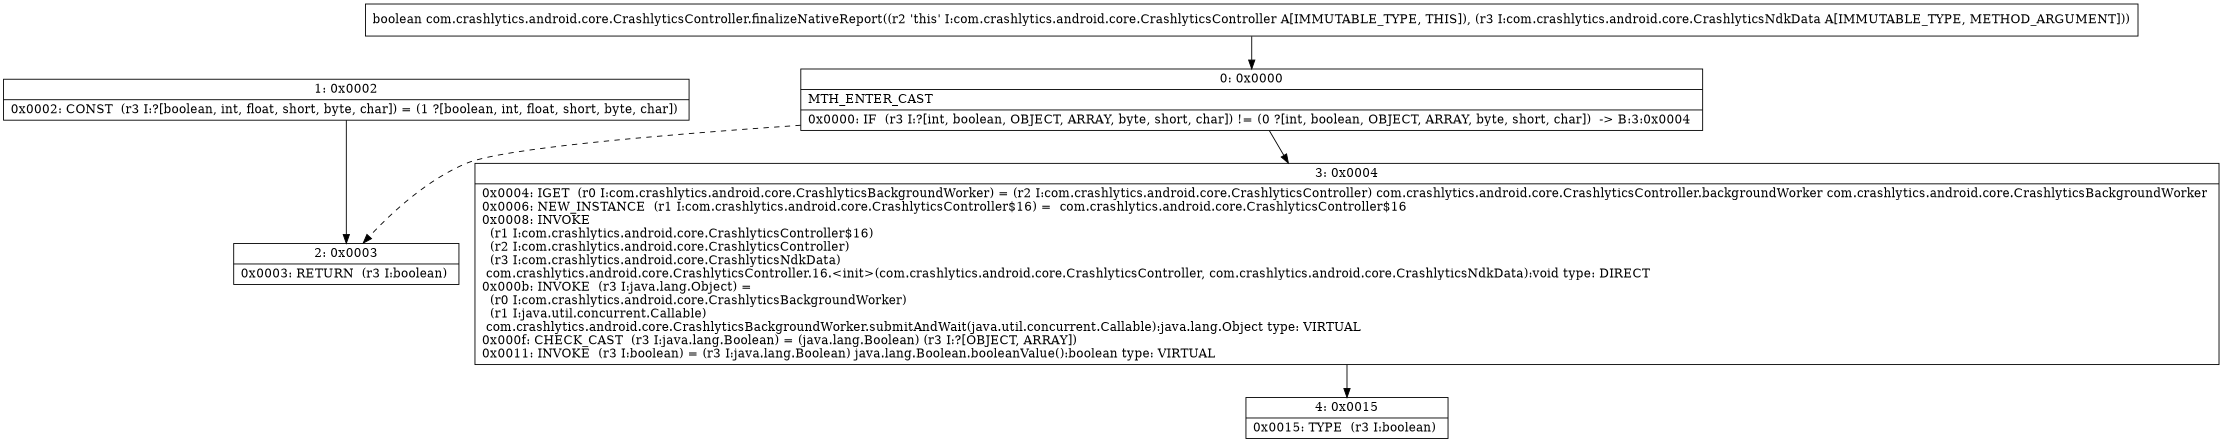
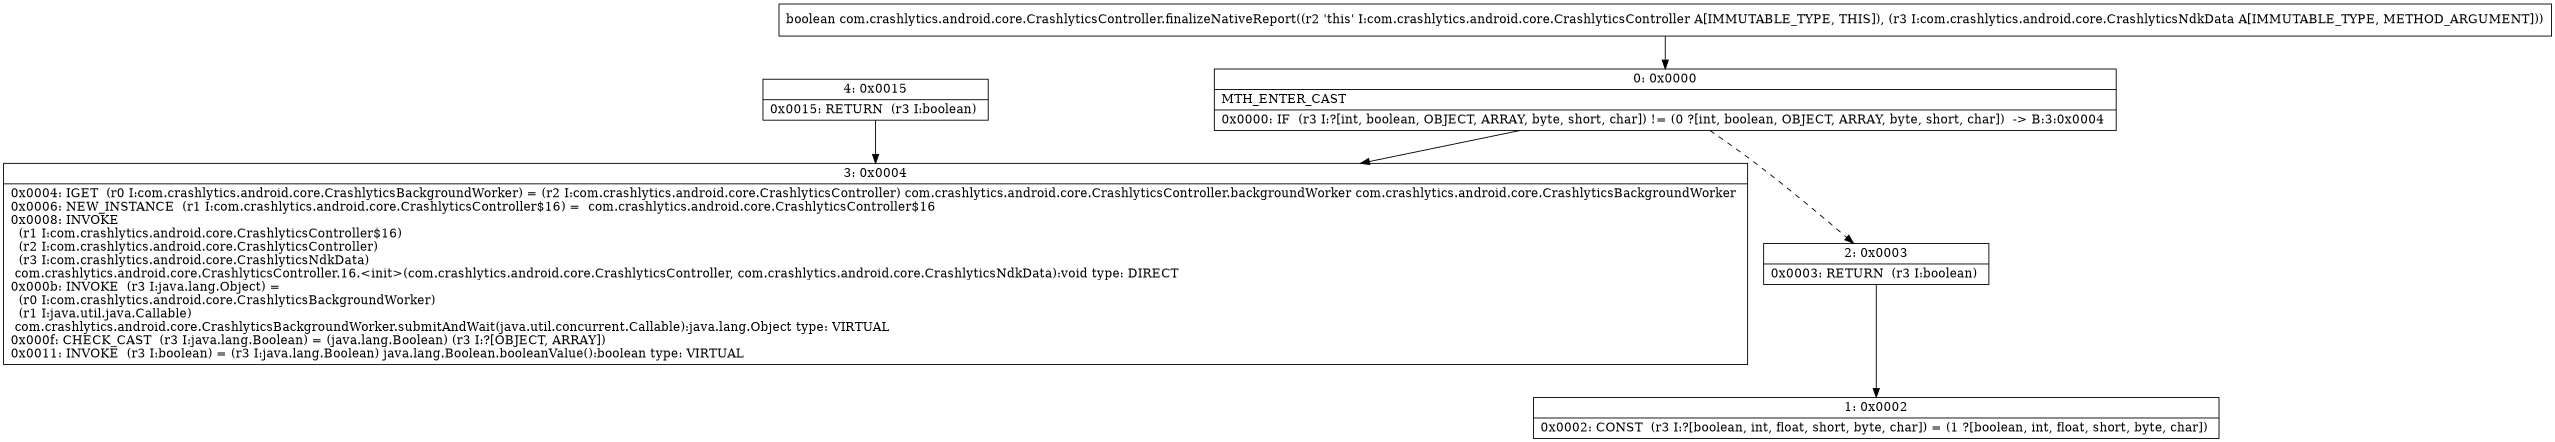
edge "1: 0x0002" -> "2: 0x0003": reversed
node "3: 0x0004": text "(r1 I:java.util.concurrent.Callable)" -> "(r1 I:java.util.java.Callable)"
edge "3: 0x0004" -> "4: 0x0015": reversed
node "4: 0x0015": text "0x0015: TYPE  (r3 I:boolean)" -> "0x0015: RETURN  (r3 I:boolean)"
